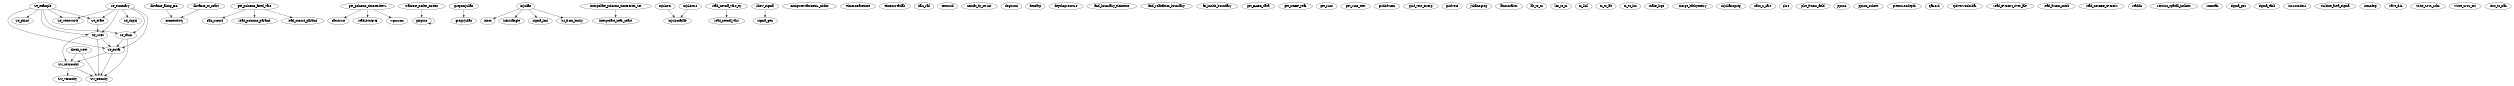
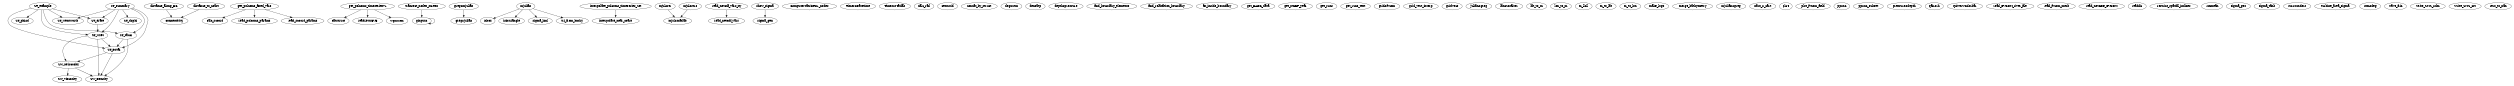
node "check_wset": removed
